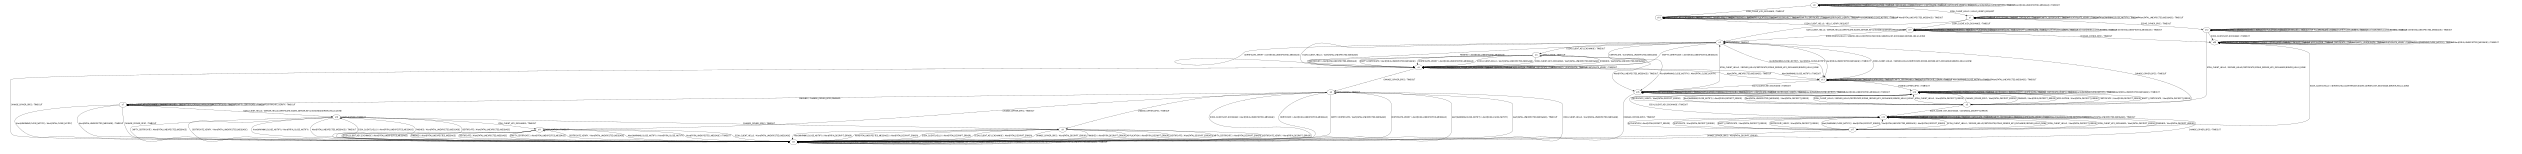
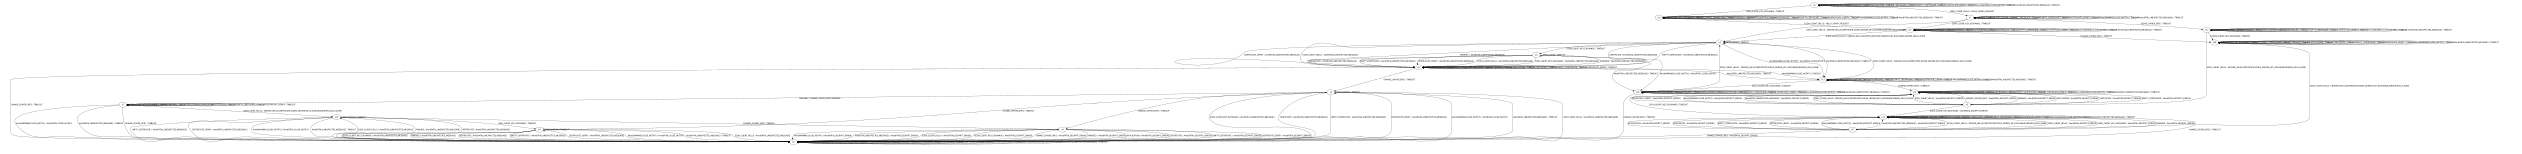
edge "s12" -> "s20": label "ECDH_CLIENT_KEY_EXCHANGE / TIMEOUT" -> "ECDHE_CLIENT_KEY_EXCHANGE / TIMEOUT"
edge "s2" -> "s5": removed, label "CHANGE_CIPHER_SPEC / TIMEOUT"
